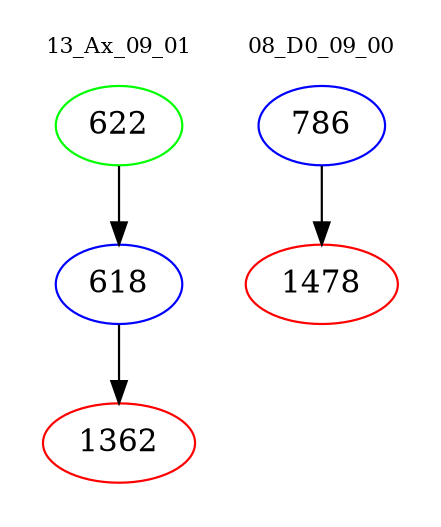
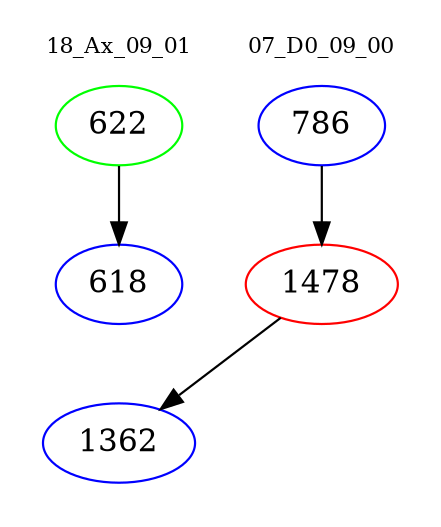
cluster "13_Ax_09_01": label "13_Ax_09_01" -> "18_Ax_09_01"
cluster "08_D0_09_00": label "08_D0_09_00" -> "07_D0_09_00"
edge "618" -> "1362": now "1478" -> "1362"
node "1362": color red -> blue
